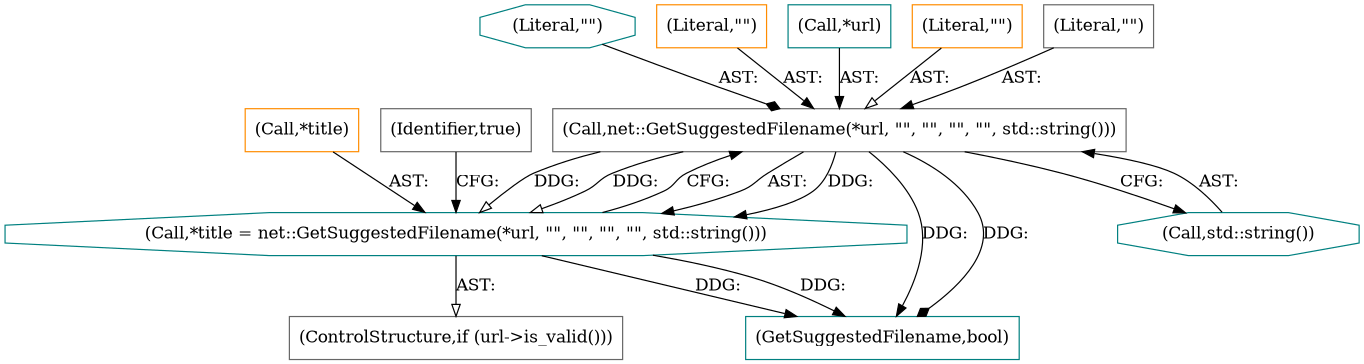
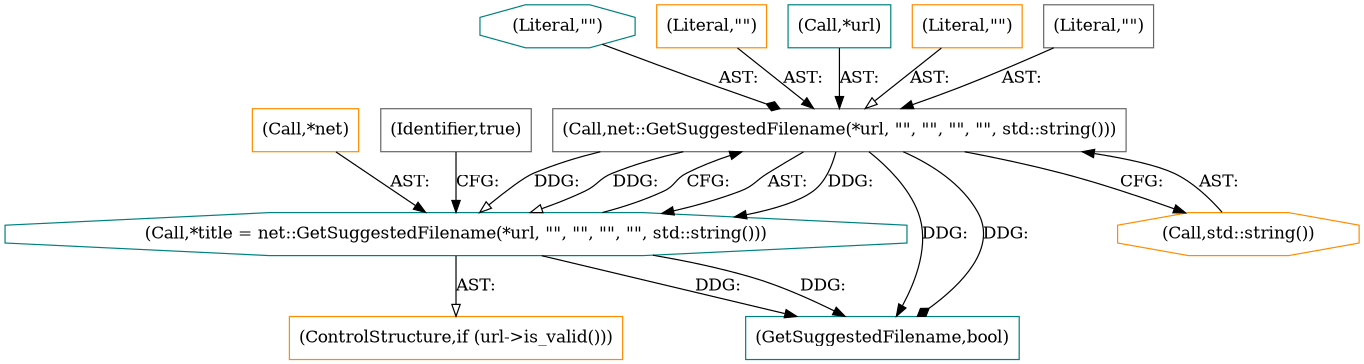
node "(Call,*title)": label "(Call,*title)" -> "(Call,*net)"
node "(Call,std::string())": color teal -> darkorange
node "(ControlStructure,if (url->is_valid()))": color gray40 -> darkorange
